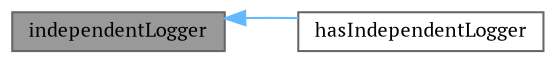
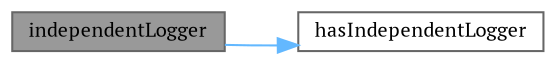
edge "hasIndependentLogger" -> "independentLogger": reversed
